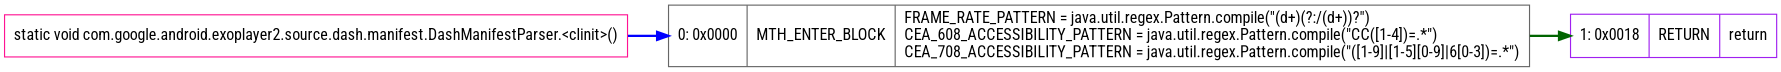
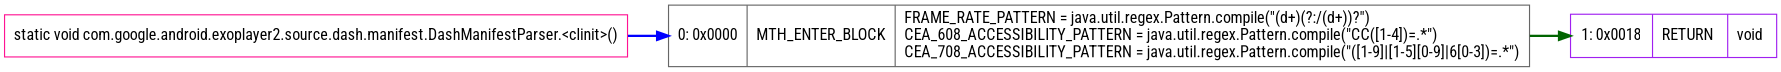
node "1: 0x0018": text "return" -> "void"
